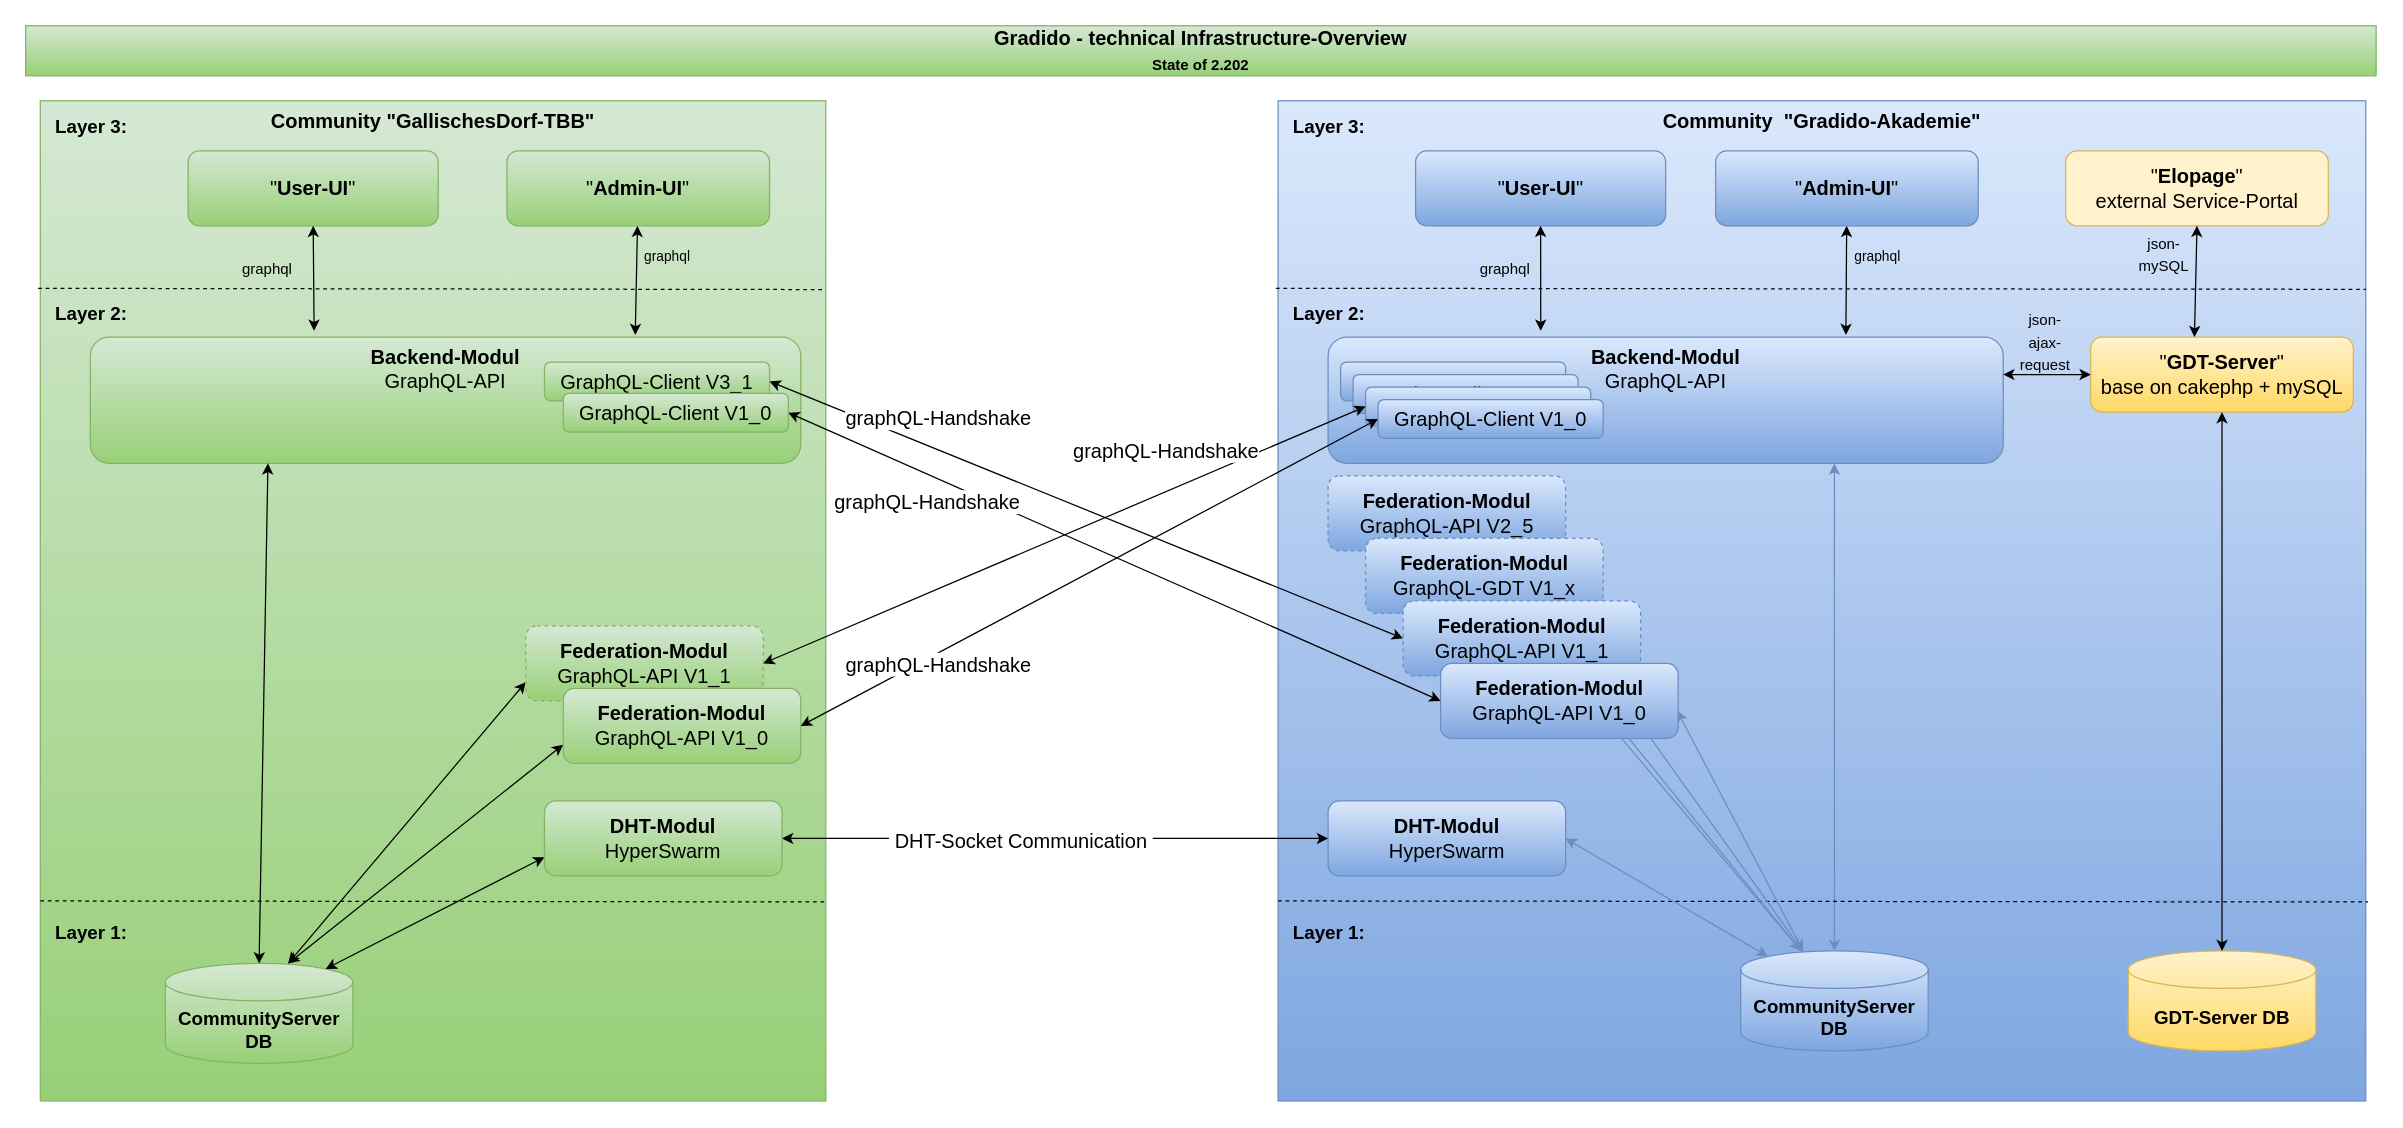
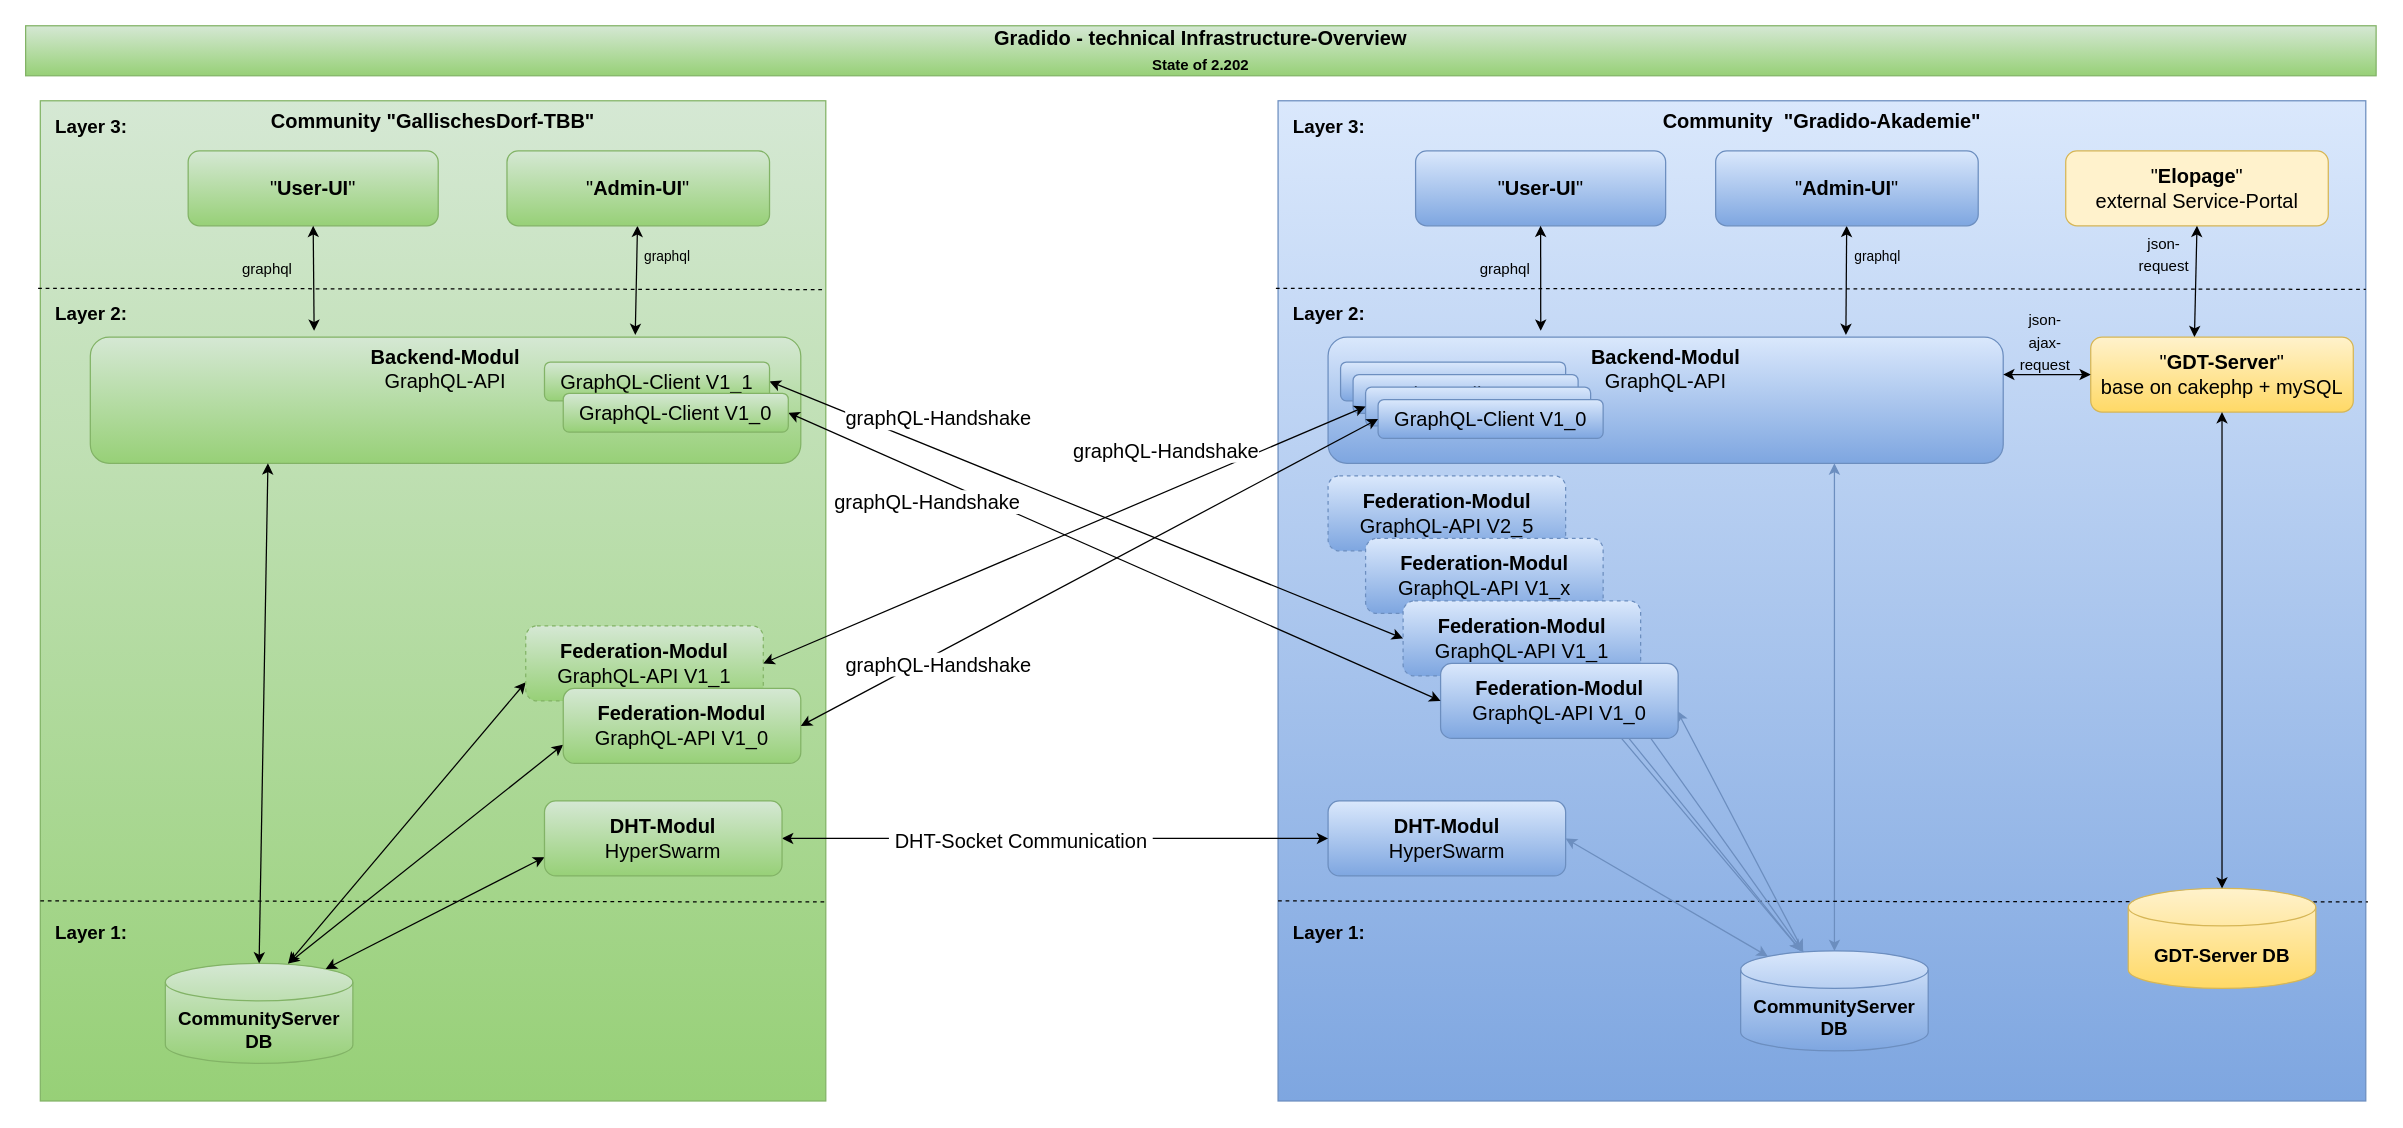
node "json- mySQL": label "json- mySQL" -> "json- request"
node "GraphQL-Client V3_1": label "GraphQL-Client V3_1" -> "GraphQL-Client V1_1"
node "Federation-Modul GraphQL-GDT V1_x": label "Federation-Modul GraphQL-GDT V1_x" -> "Federation-Modul GraphQL-API V1_x"
node "GDT-Server DB": moved (2222, 1001) -> (2222, 938)
